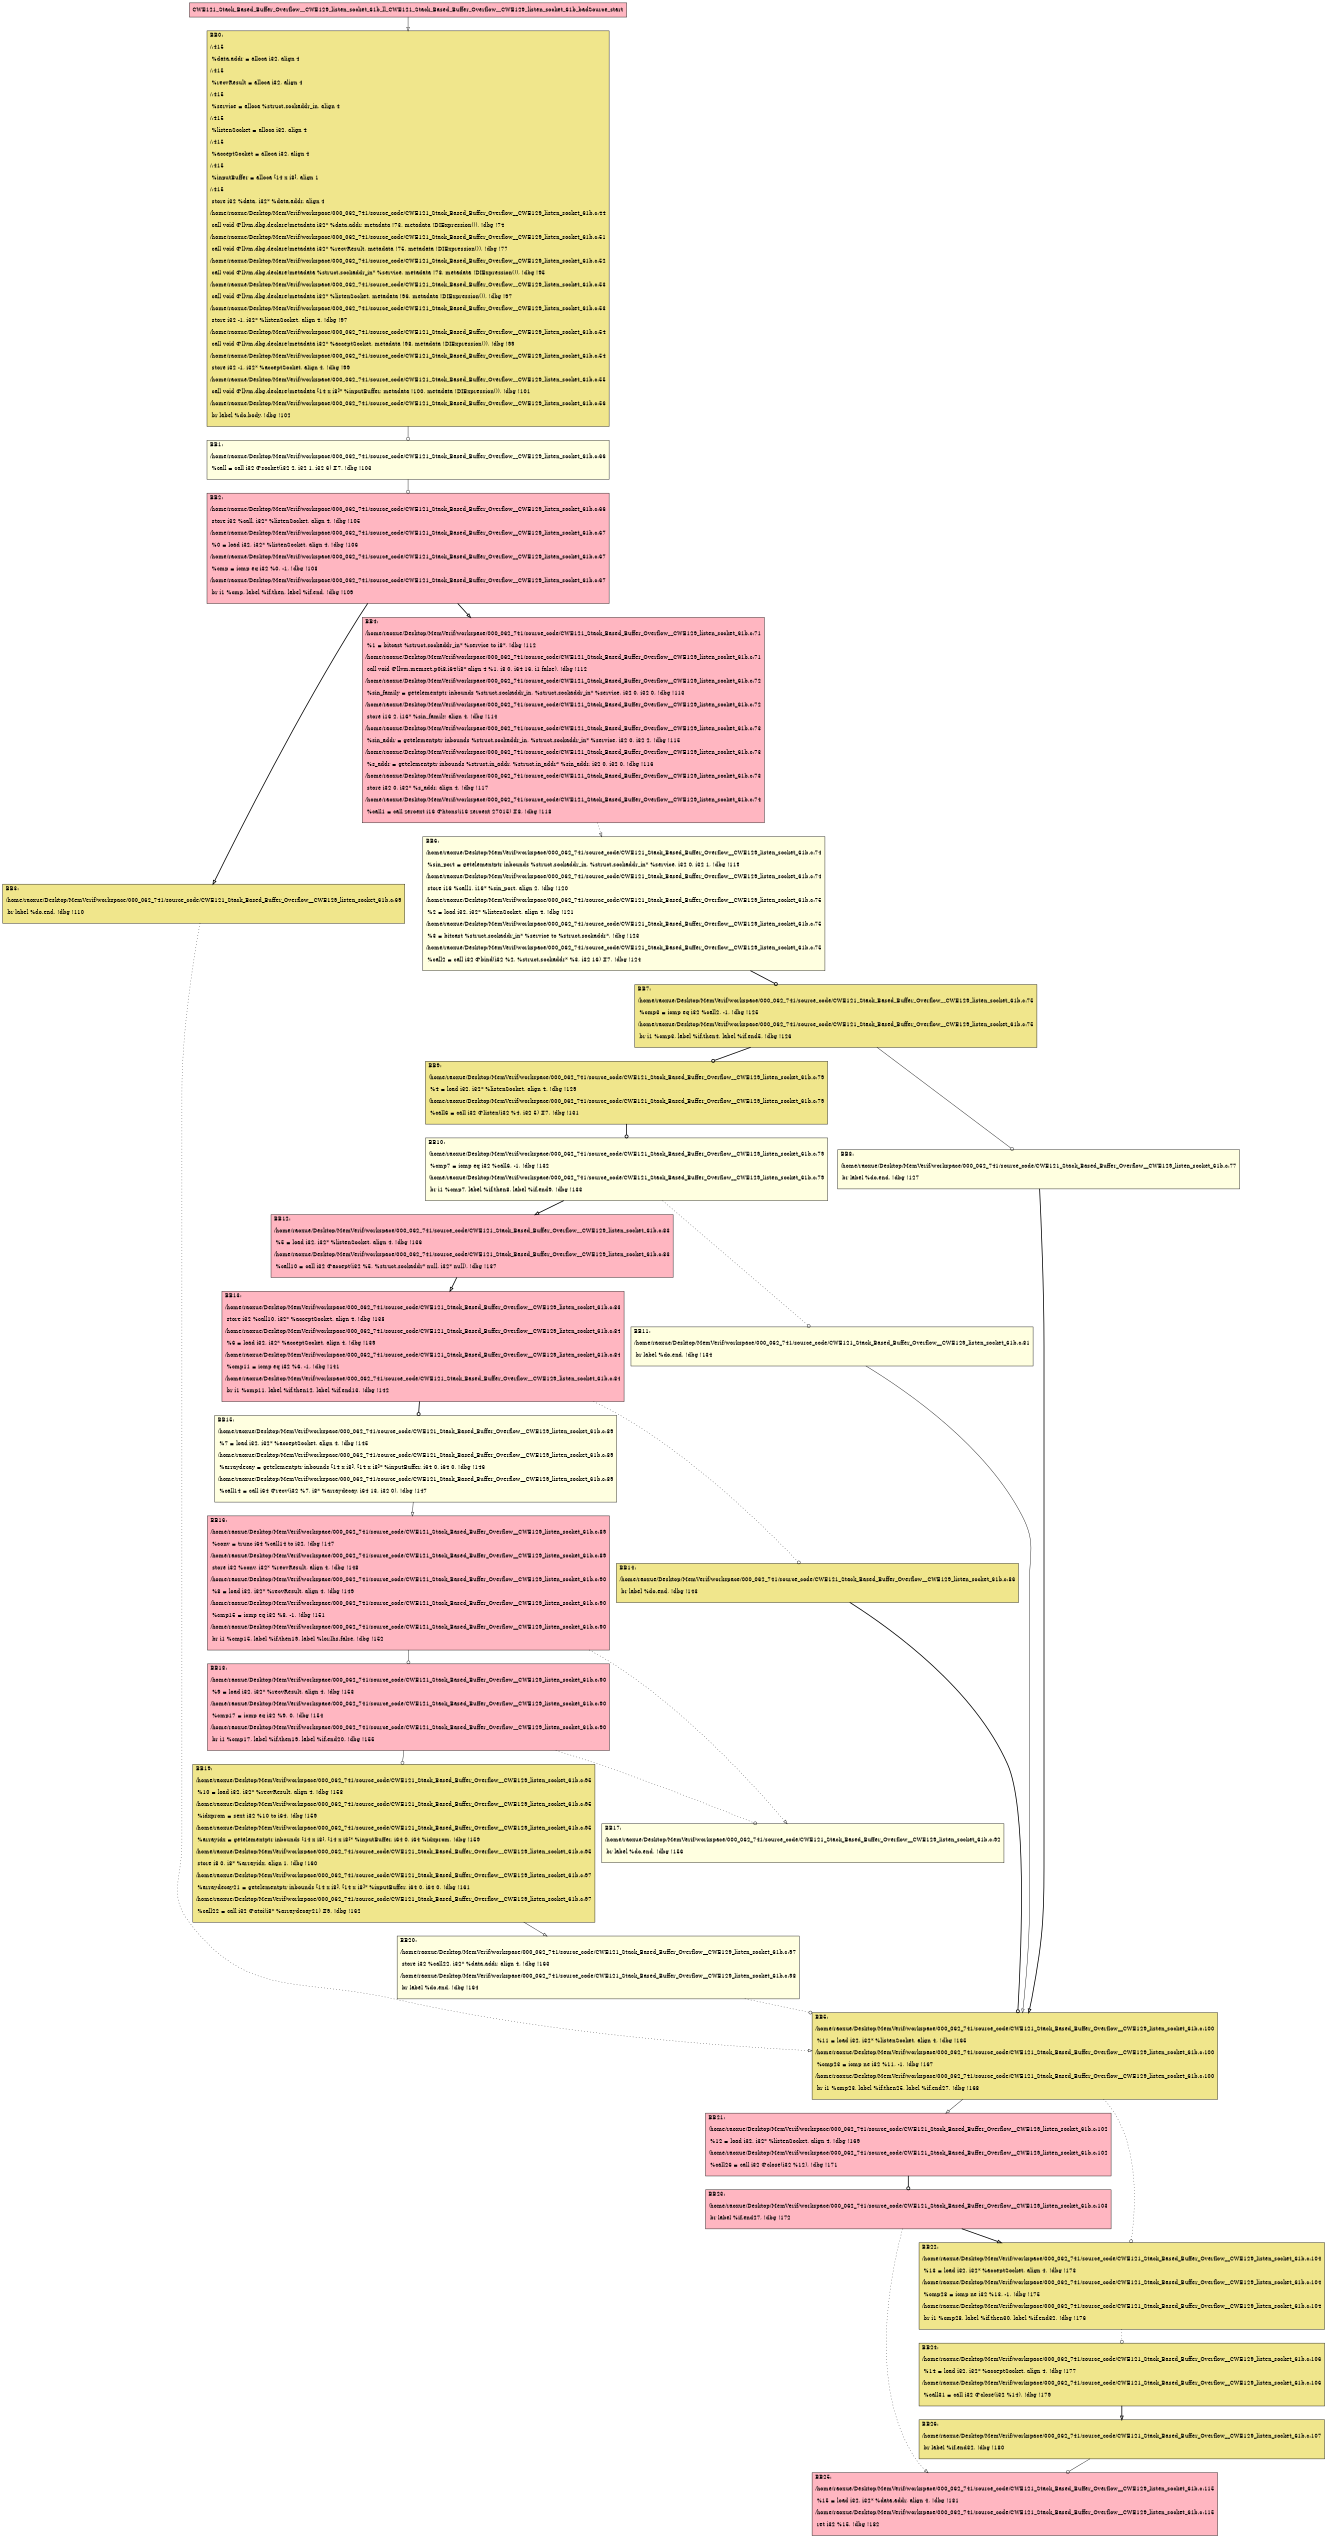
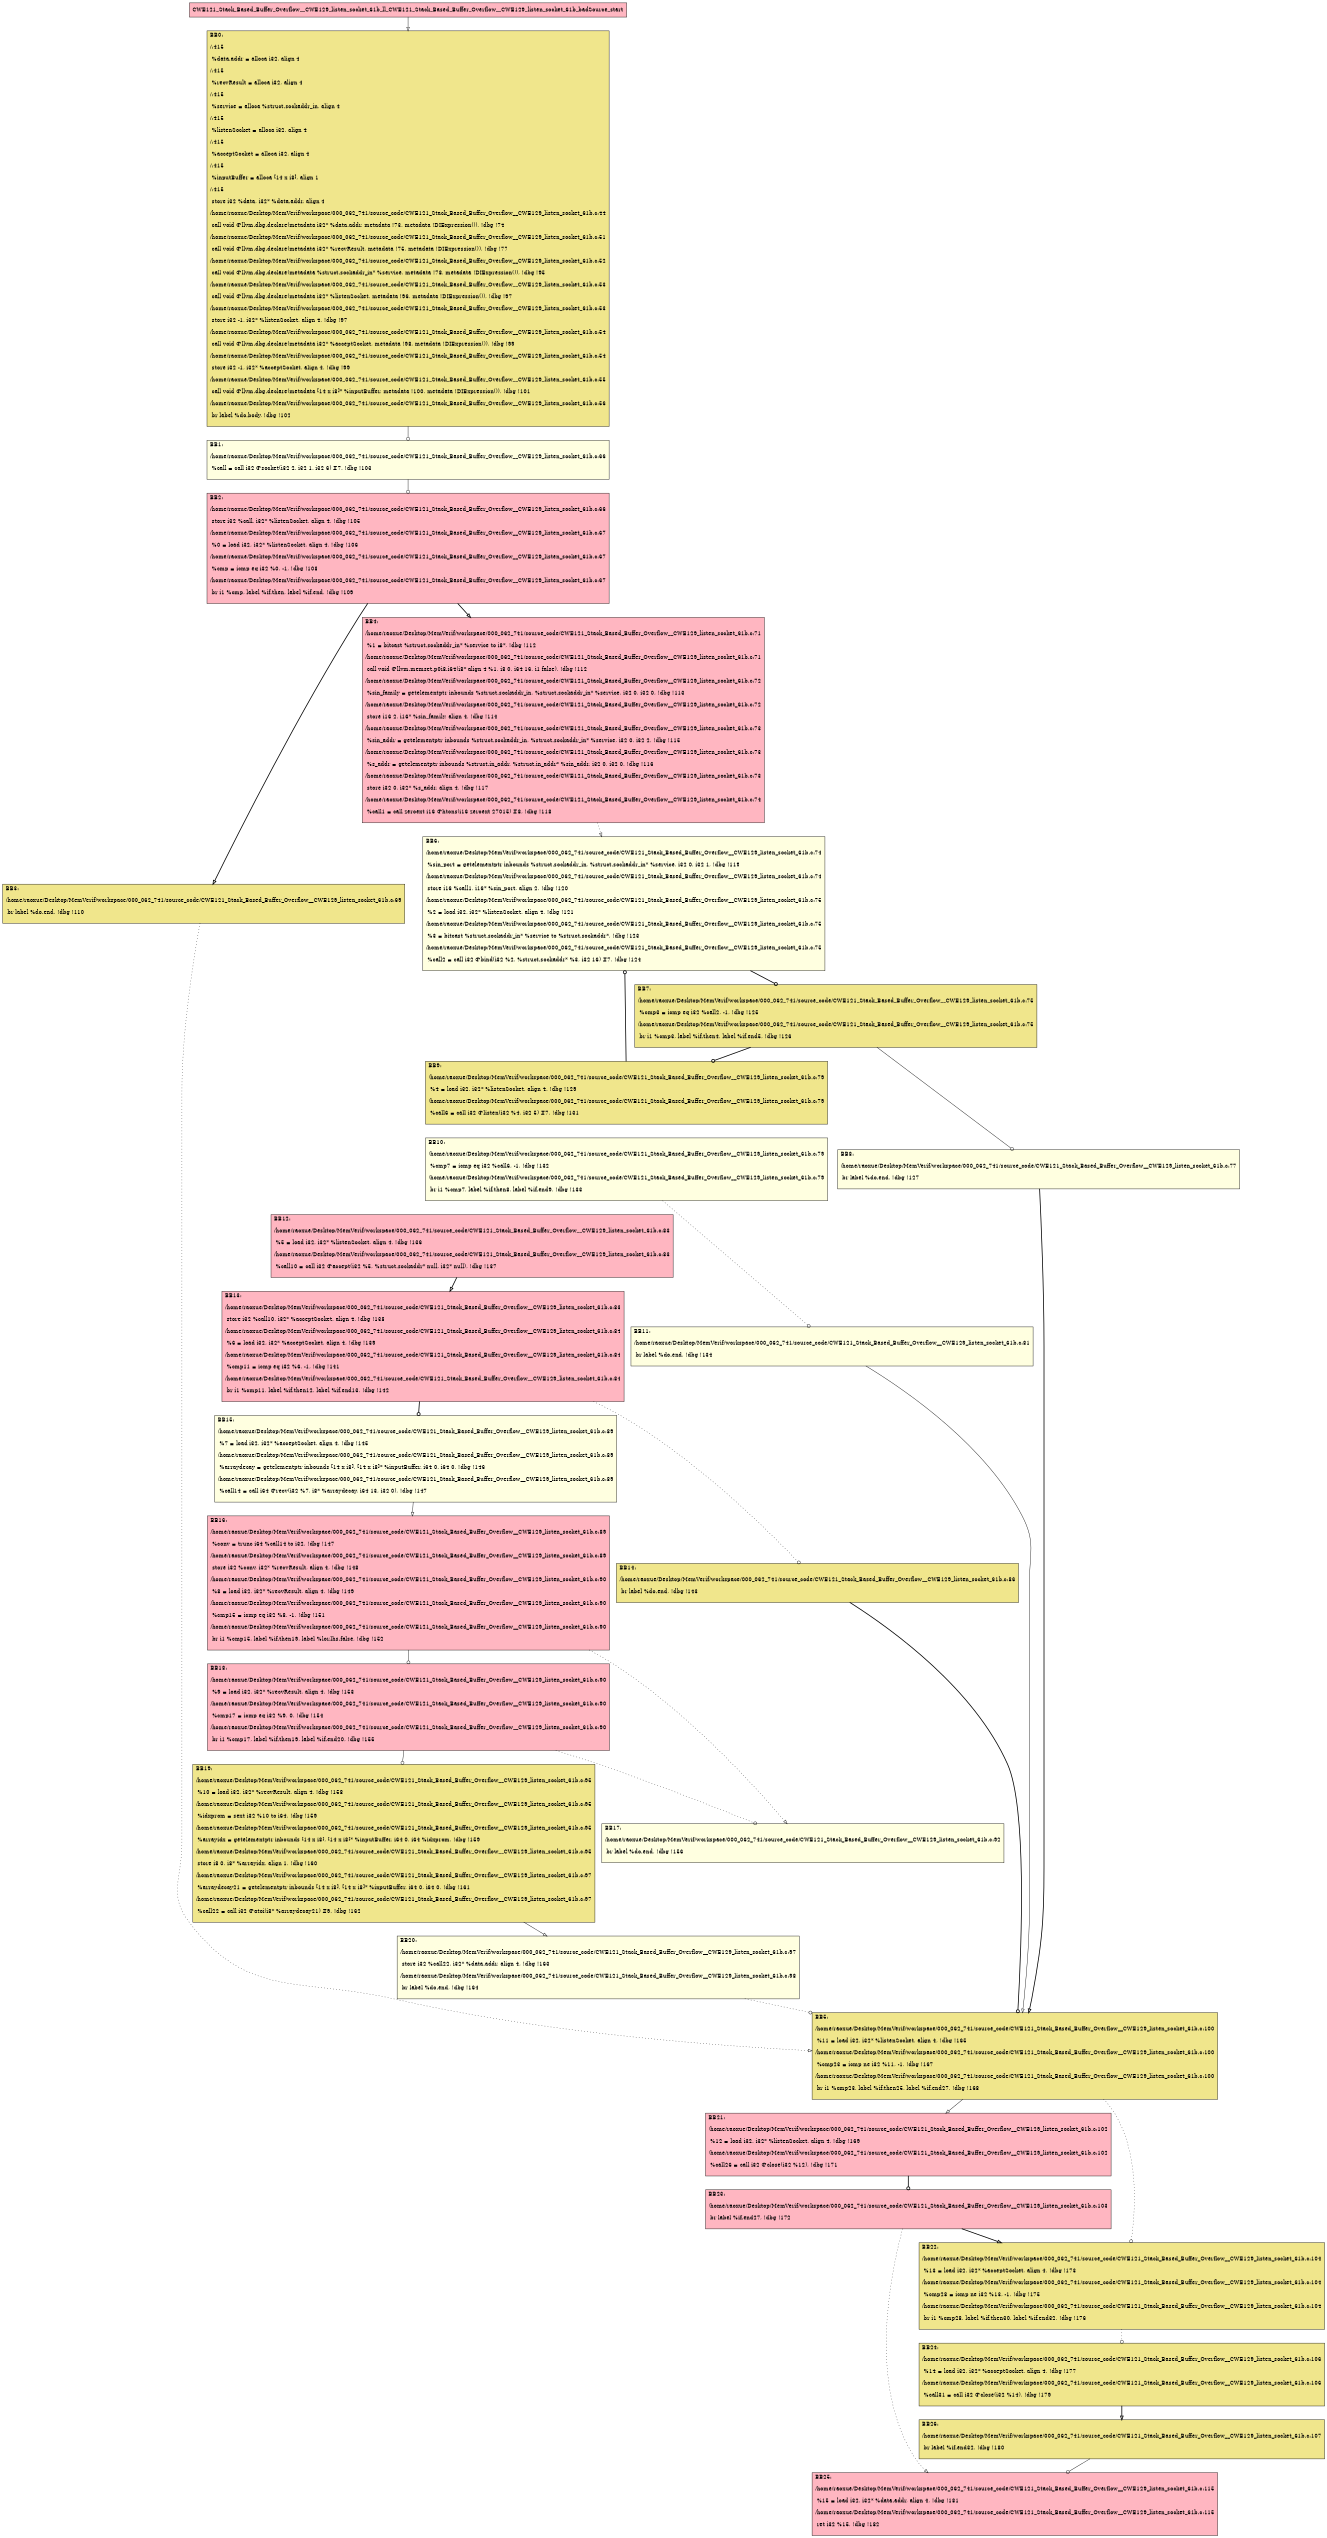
edge "BB9:" -> "BB10:": now "BB9:" -> "BB6:"
edge "BB10:" -> "BB12:": removed
